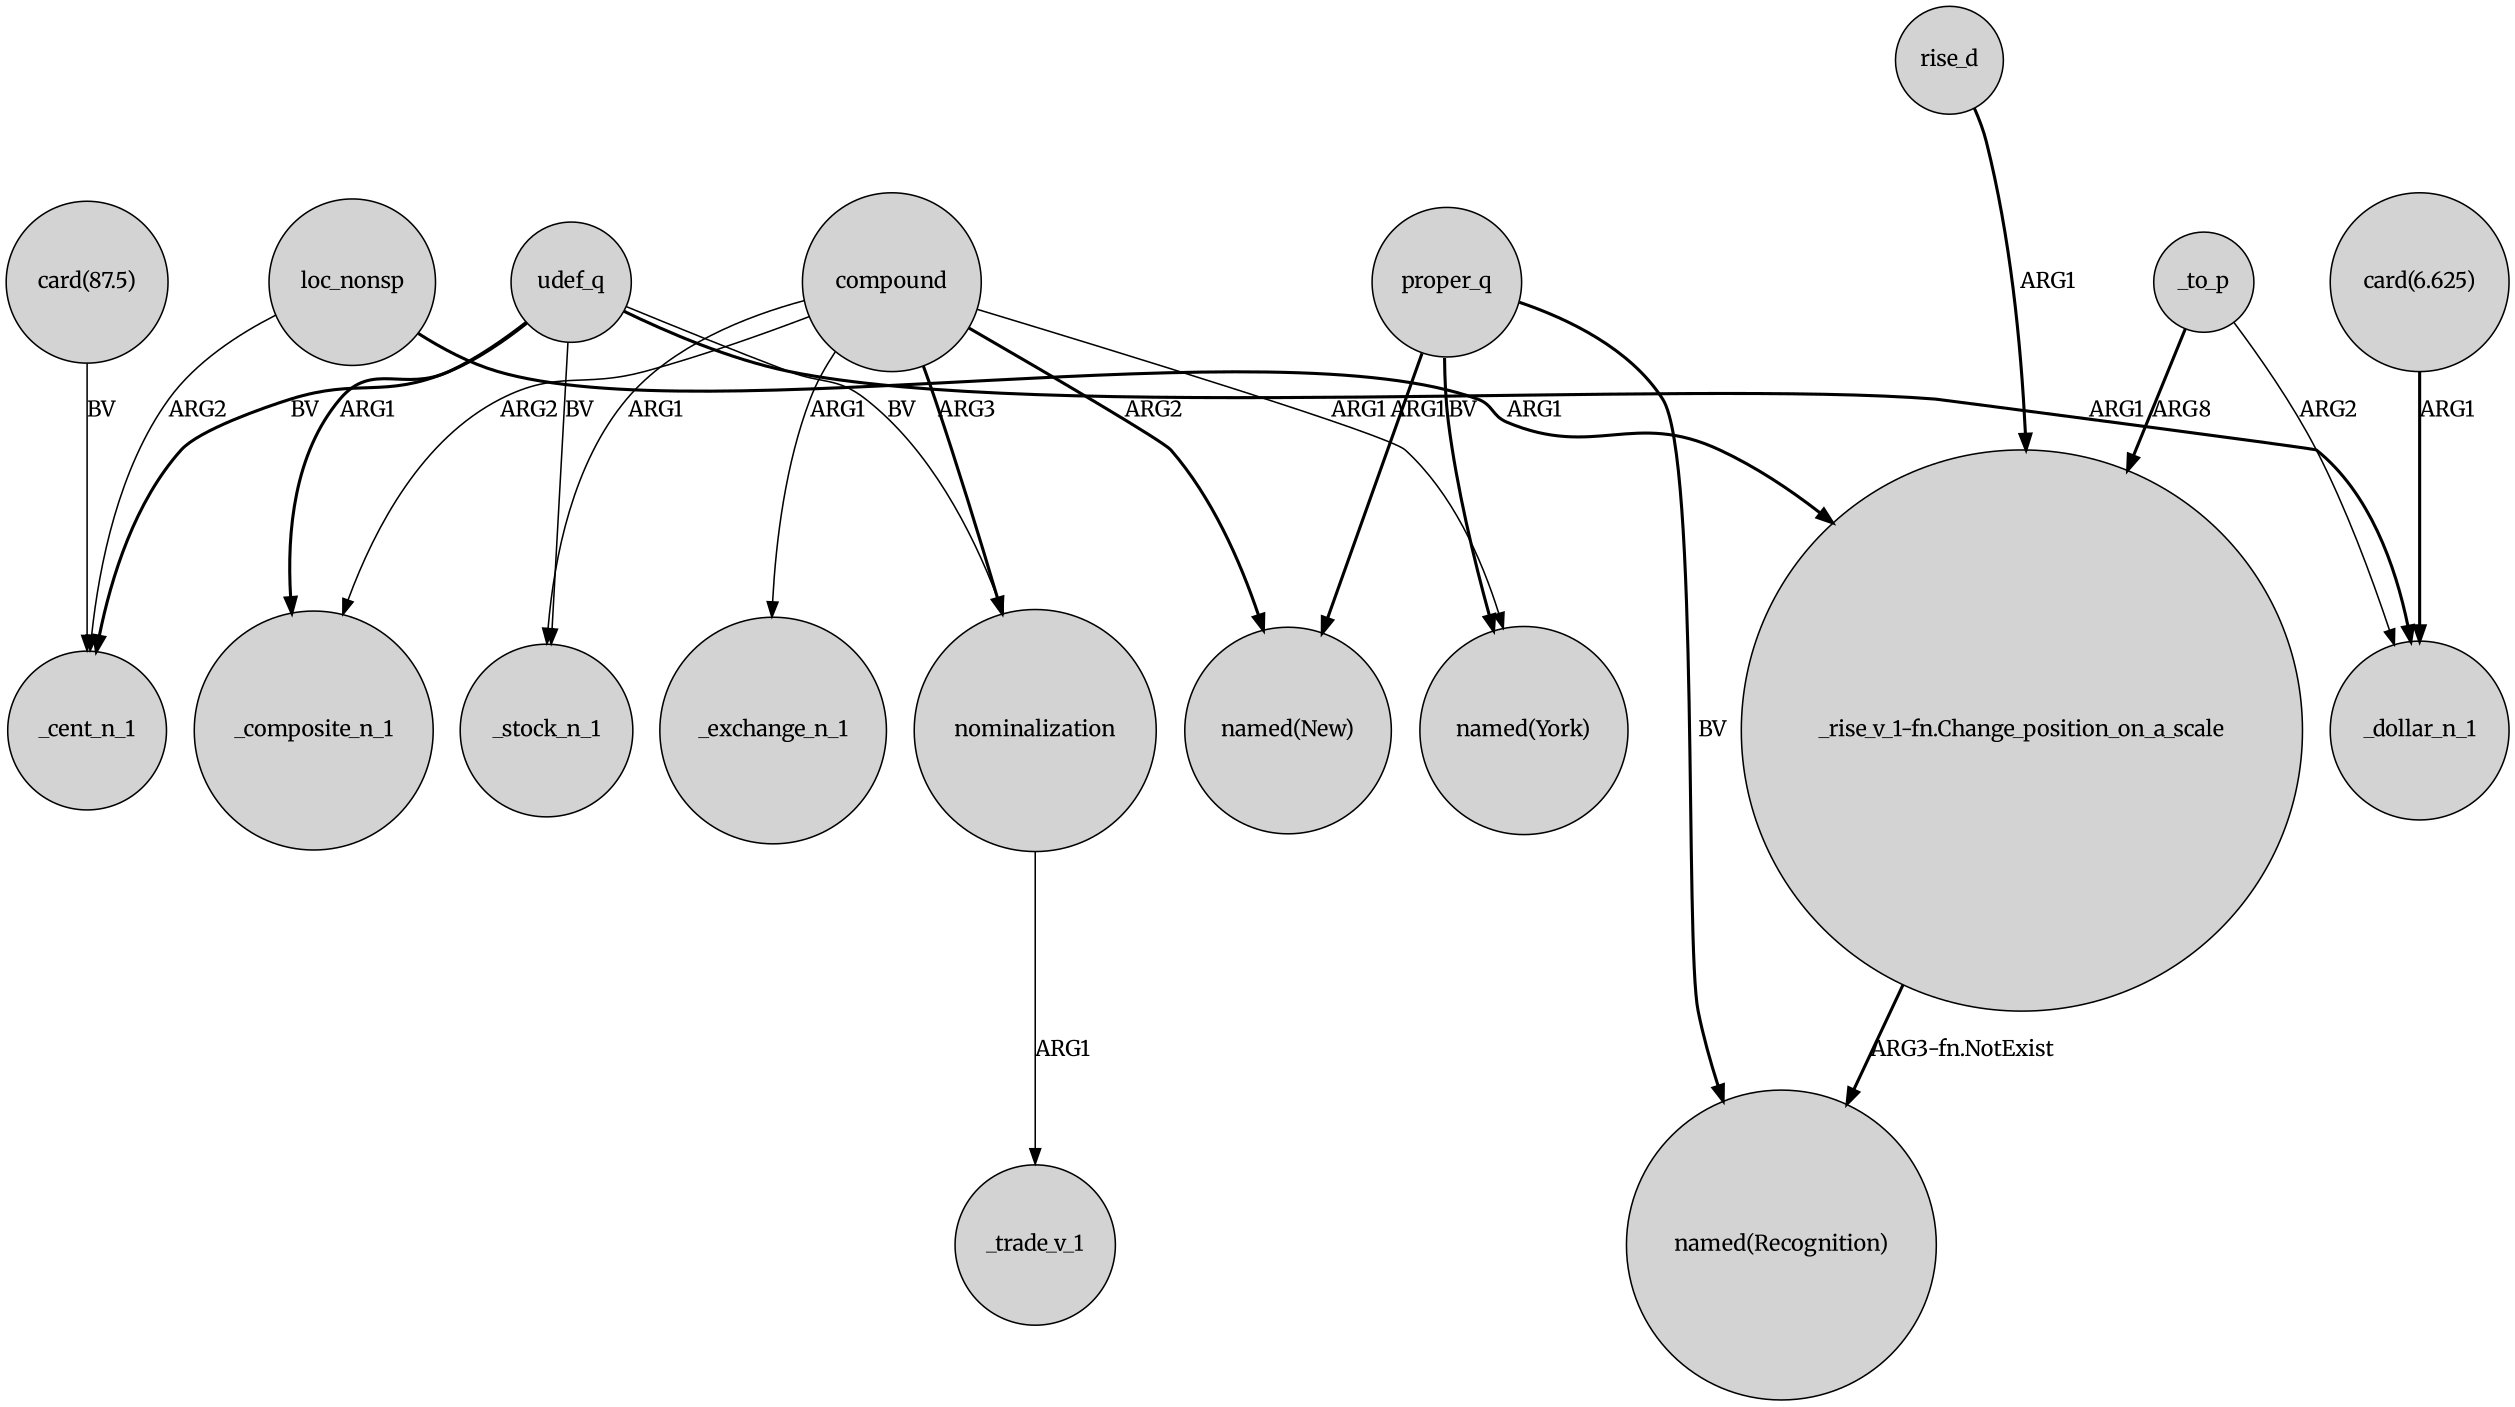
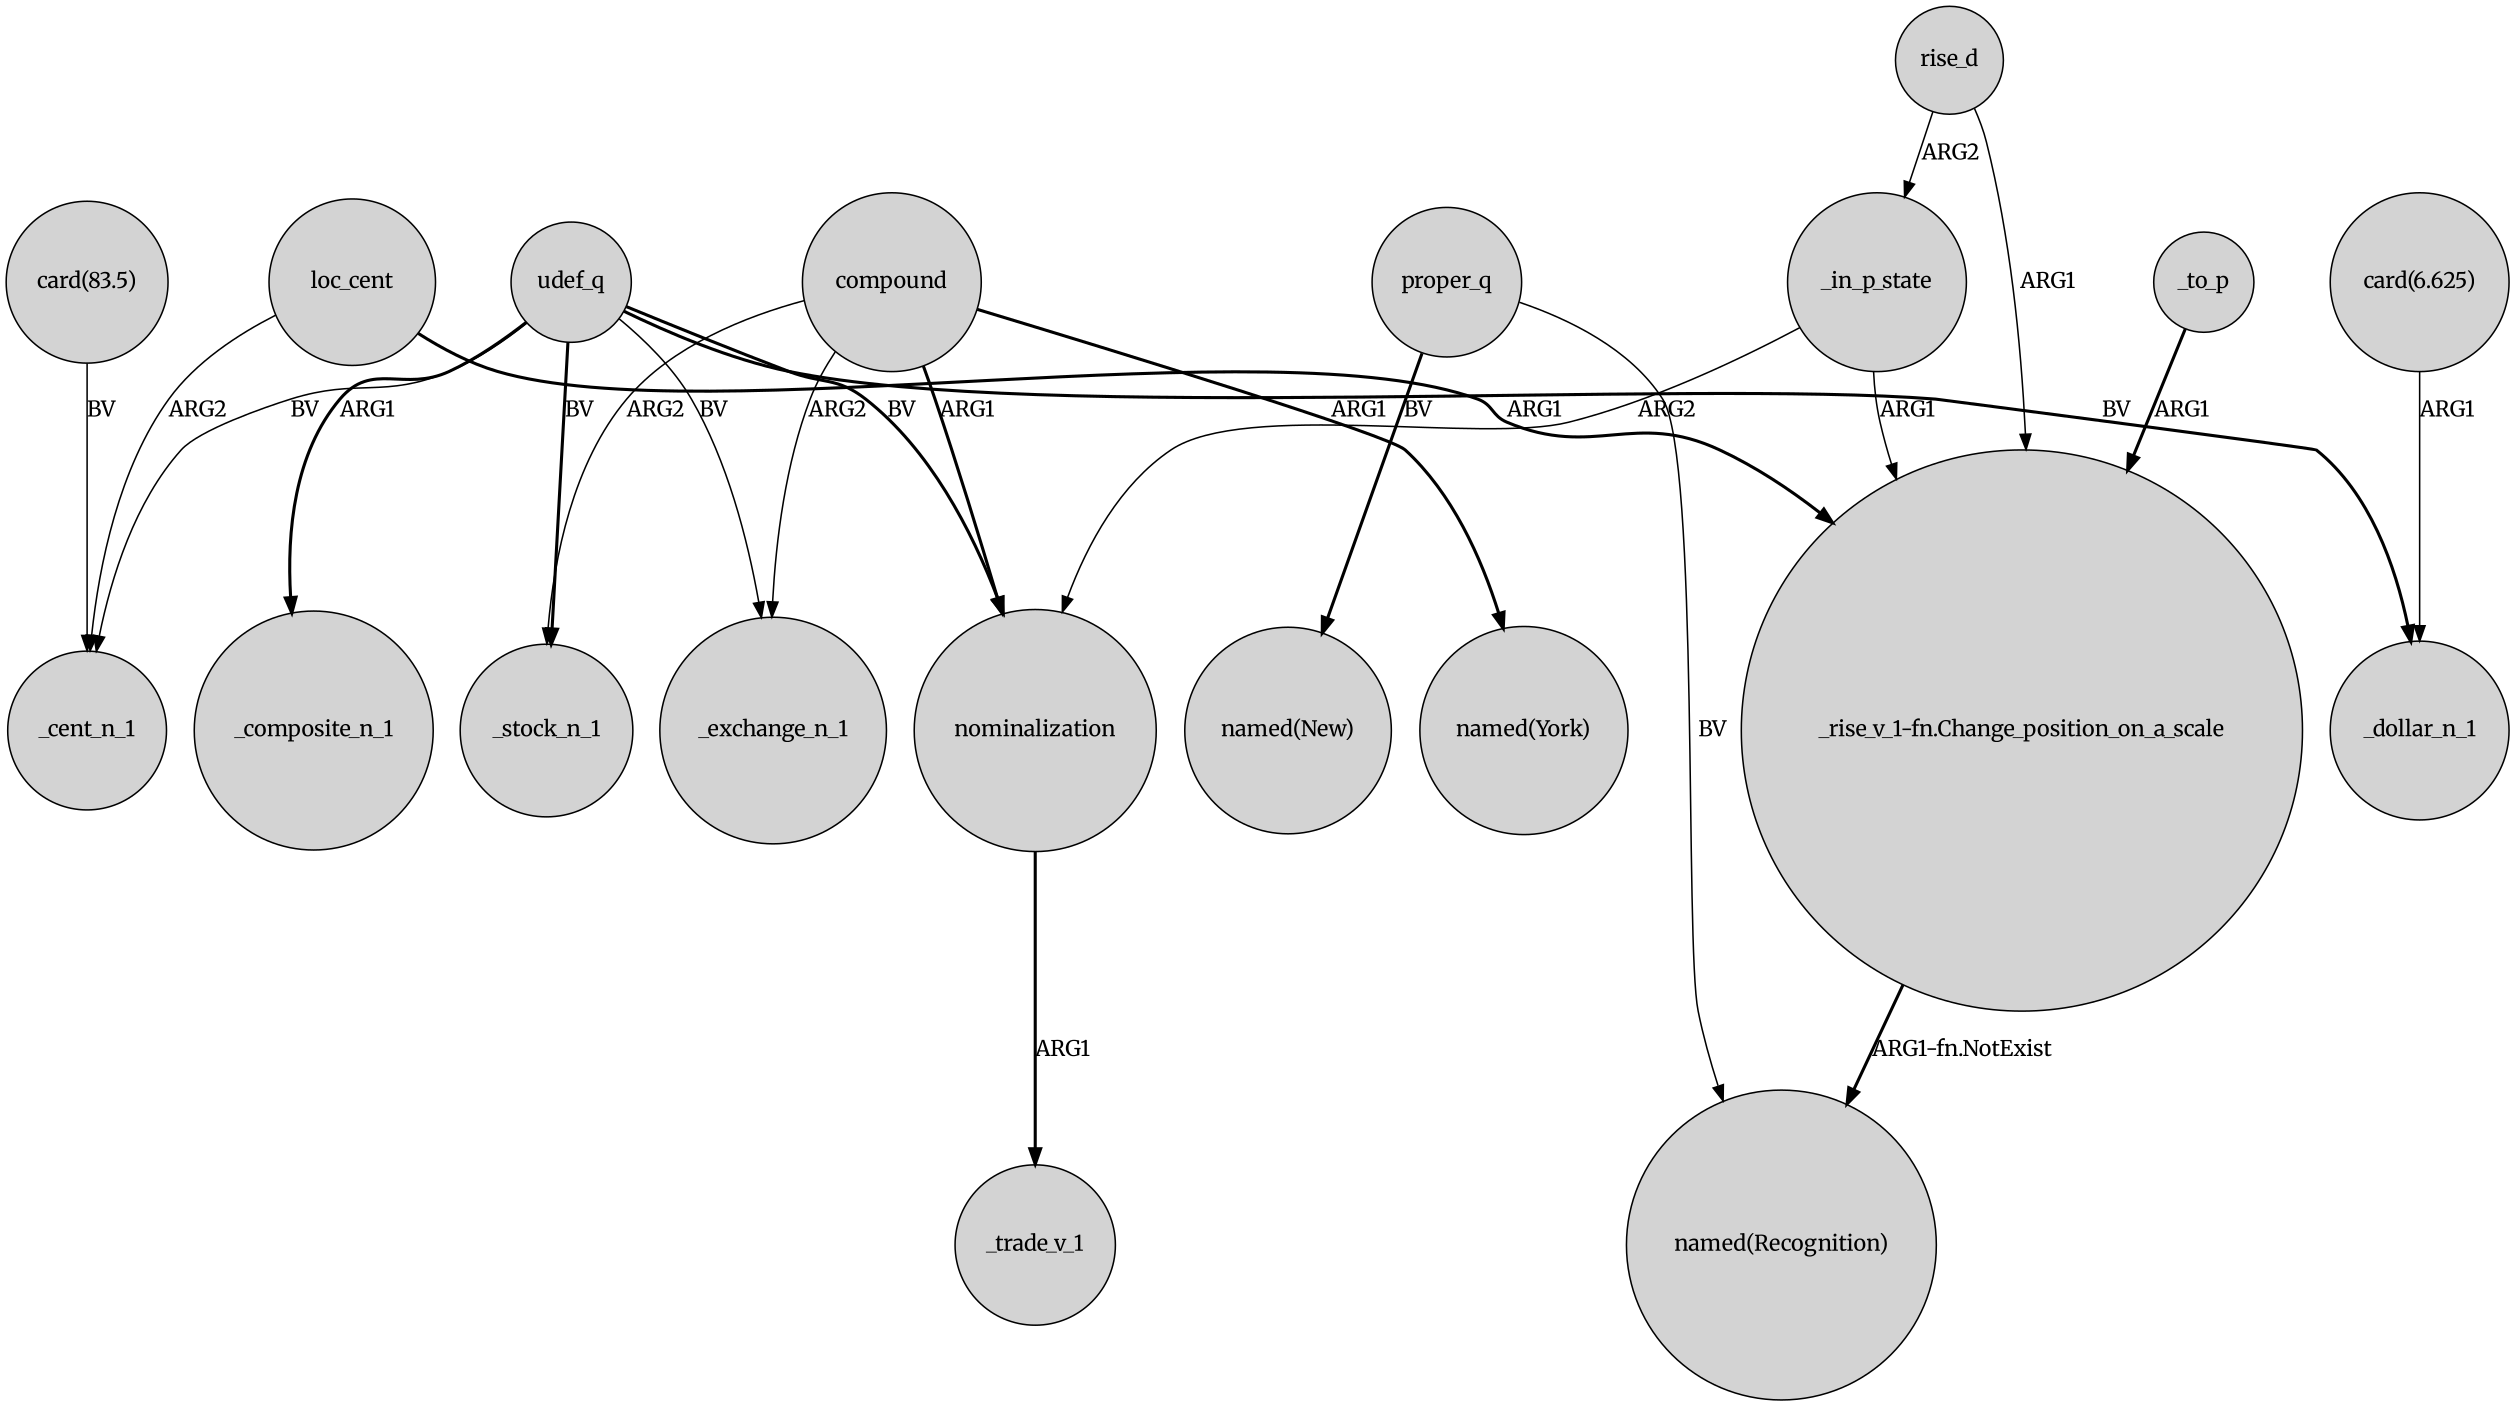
edge "rise_d" -> "_rise_v_1-fn.Change_position_on_a_scale": style bold -> solid
node "card(87.5)": label "card(87.5)" -> "card(83.5)"
node "loc_nonsp": label "loc_nonsp" -> "loc_cent"
node "_in_p_state": added
edge "compound" -> "_composite_n_1": removed, label "ARG2"
edge "udef_q" -> "nominalization": style solid -> bold
edge "compound" -> "named(York)": style solid -> bold
edge "udef_q" -> "_cent_n_1": style bold -> solid
edge "compound" -> "_stock_n_1": label "ARG1" -> "ARG2"
edge "compound" -> "_exchange_n_1": label "ARG1" -> "ARG2"
edge "compound" -> "nominalization": label "ARG3" -> "ARG1"
edge "proper_q" -> "named(New)": label "ARG1" -> "BV"
edge "udef_q" -> "_dollar_n_1": label "ARG1" -> "BV"
edge "_to_p" -> "_rise_v_1-fn.Change_position_on_a_scale": label "ARG8" -> "ARG1"
edge "compound" -> "named(New)": removed, label "ARG2"
edge "udef_q" -> "_exchange_n_1": added, label "BV"
edge "_to_p" -> "_dollar_n_1": removed, label "ARG2"
edge "udef_q" -> "_stock_n_1": style solid -> bold
edge "proper_q" -> "named(York)": removed, label "BV"
edge "card(6.625)" -> "_dollar_n_1": style bold -> solid
edge "proper_q" -> "named(Recognition)": style bold -> solid
edge "nominalization" -> "_trade_v_1": style solid -> bold
edge "_rise_v_1-fn.Change_position_on_a_scale" -> "named(Recognition)": label "ARG3-fn.NotExist" -> "ARG1-fn.NotExist"
